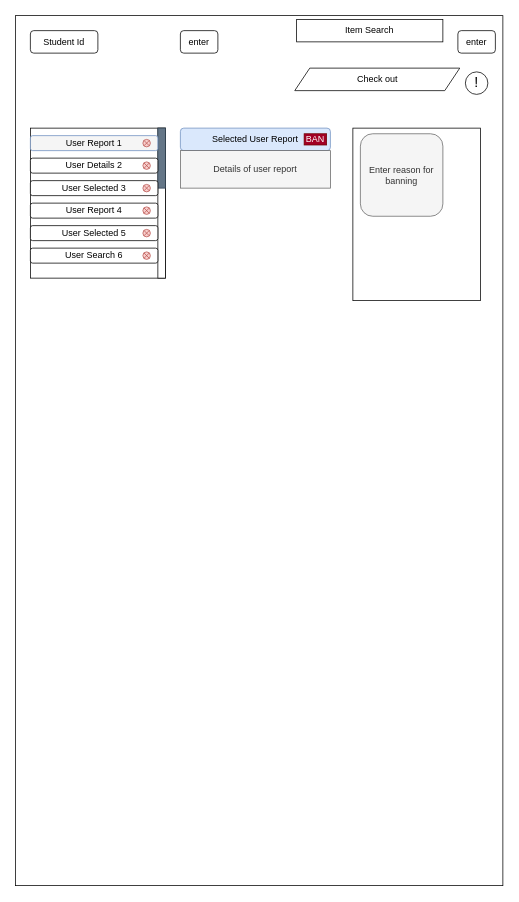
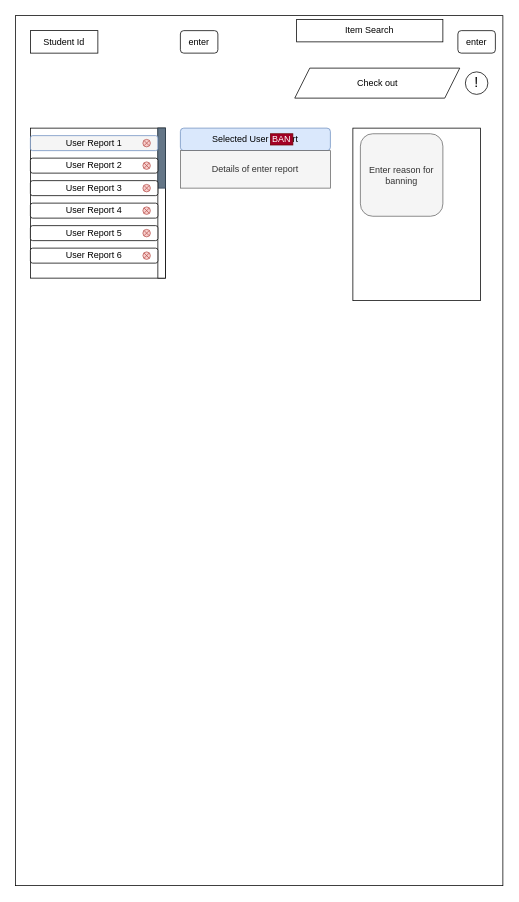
node "Student Id": shape rounded rectangle -> rectangle
node "Check out": size 165x23 -> 165x30
node "BAN": moved (315, 139) -> (282, 139)
node "User Details 2": label "User Details 2" -> "User Report 2"
node "Details of user report": label "Details of user report" -> "Details of enter report"
node "User Selected 3": label "User Selected 3" -> "User Report 3"
node "User Selected 5": label "User Selected 5" -> "User Report 5"
node "User Search 6": label "User Search 6" -> "User Report 6"
